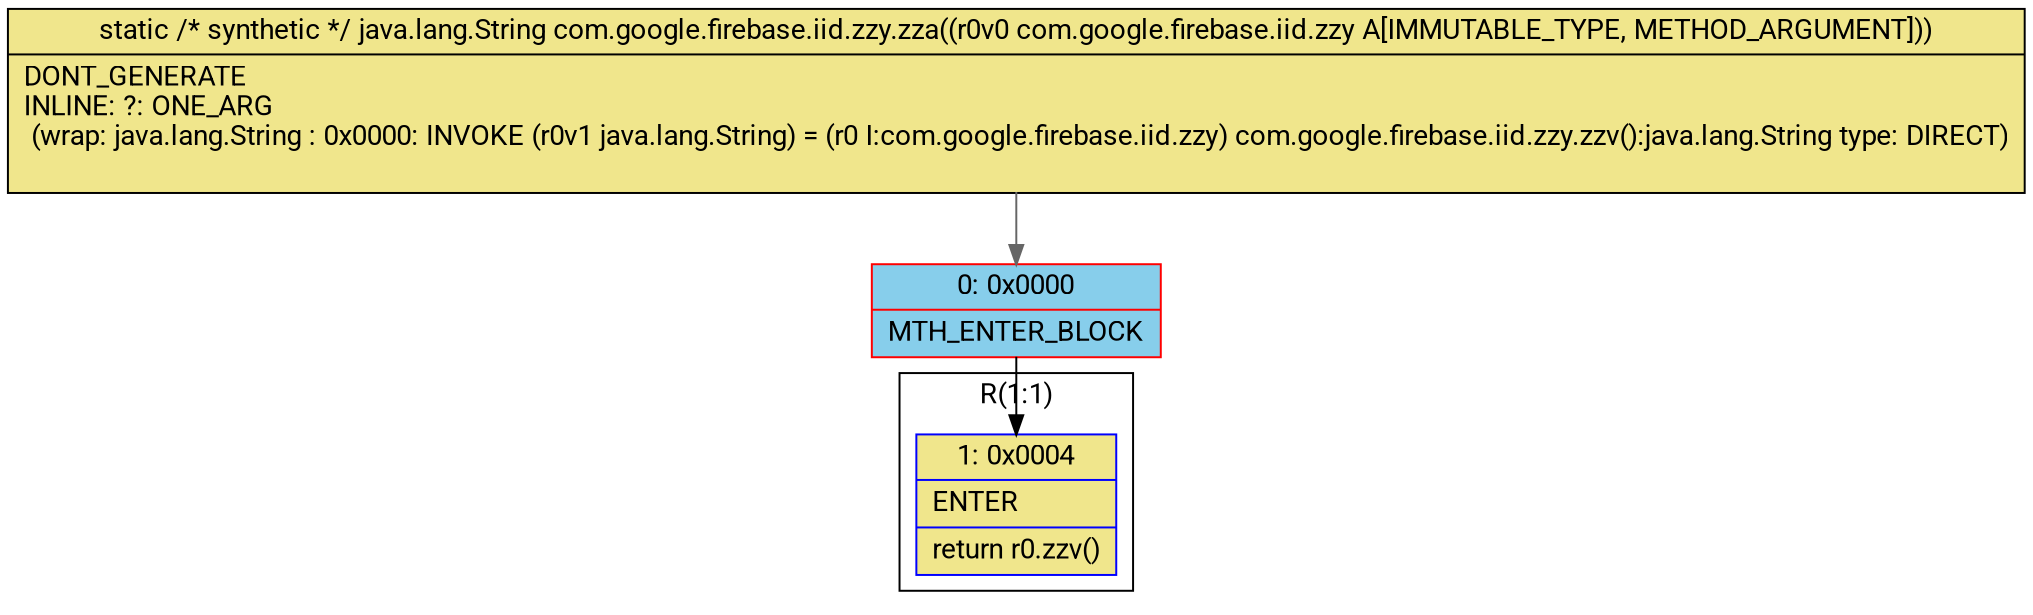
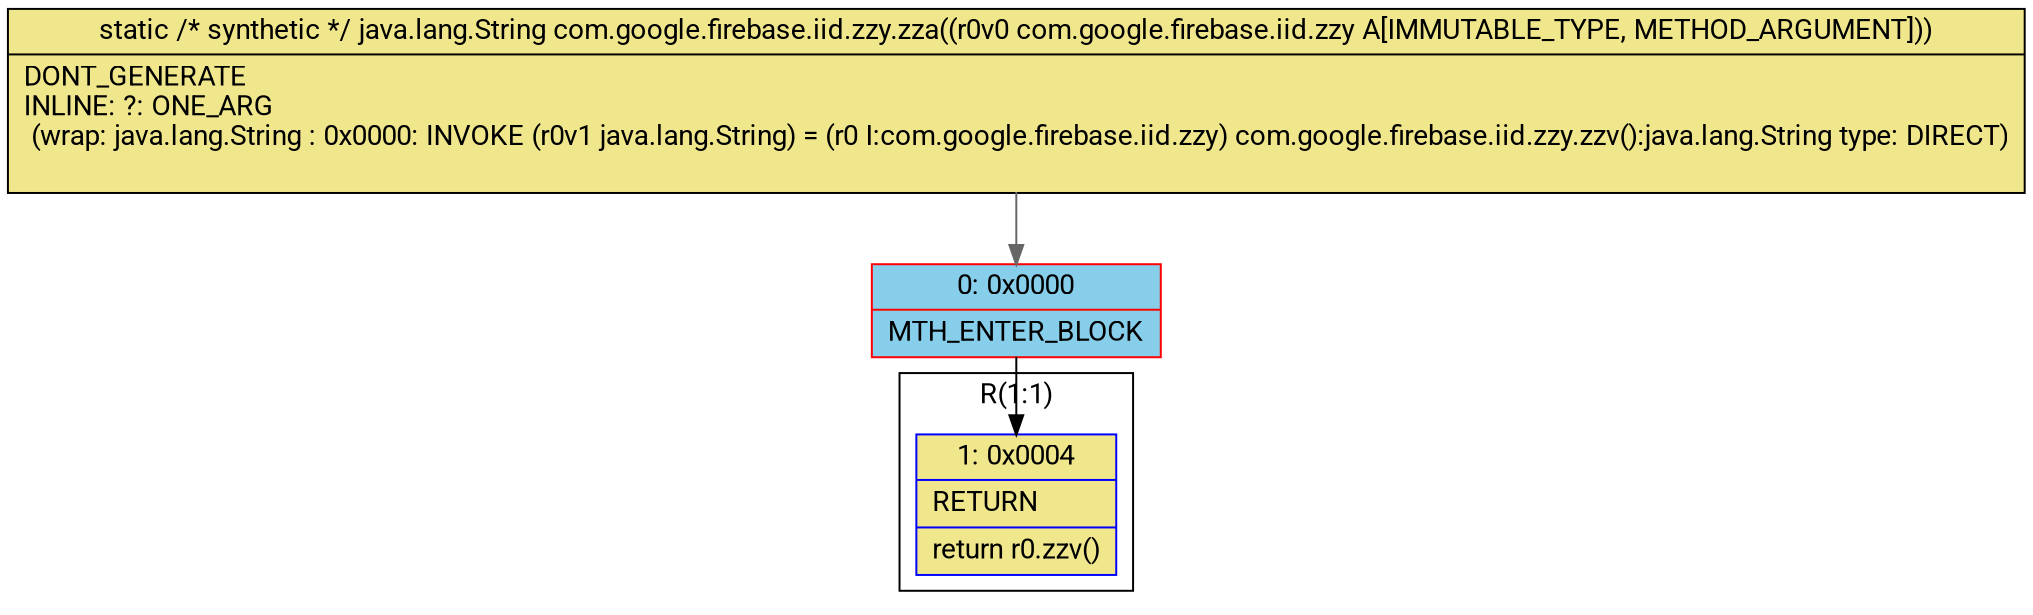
node "1: 0x0004": text "ENTER" -> "RETURN"
